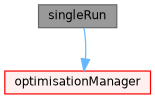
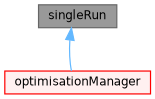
edge "singleRun" -> "optimisationManager": reversed
